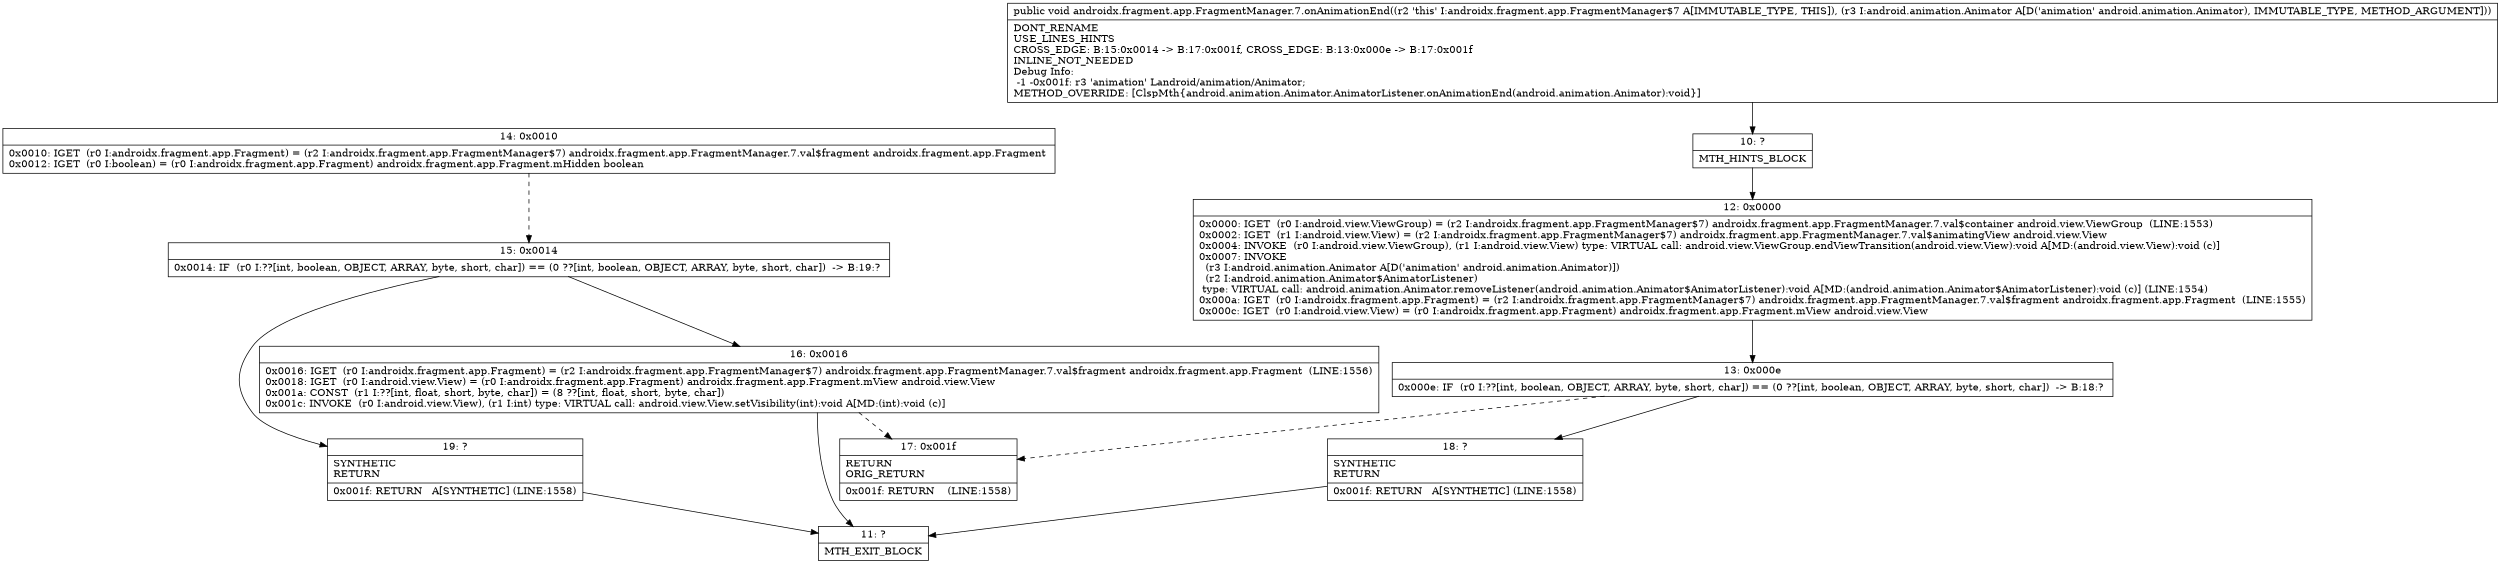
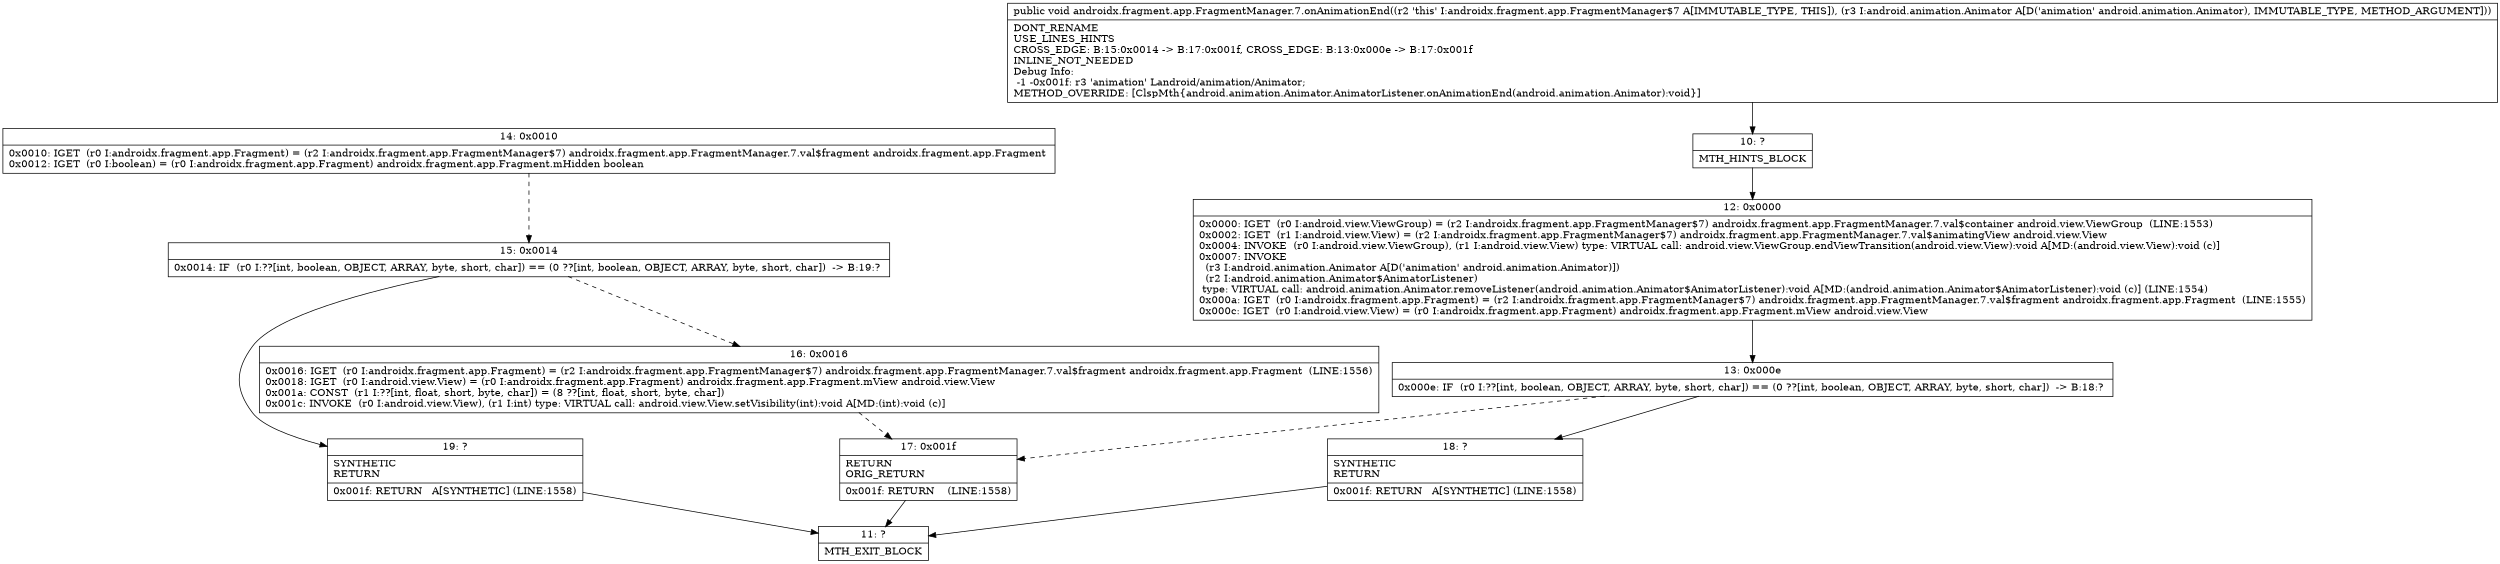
edge "15: 0x0014" -> "16: 0x0016": style solid -> dashed
edge "16: 0x0016" -> "11: ?": now "17: 0x001f" -> "11: ?"
